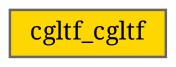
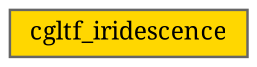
node "cgltf_cgltf": label "cgltf_cgltf" -> "cgltf_iridescence"
